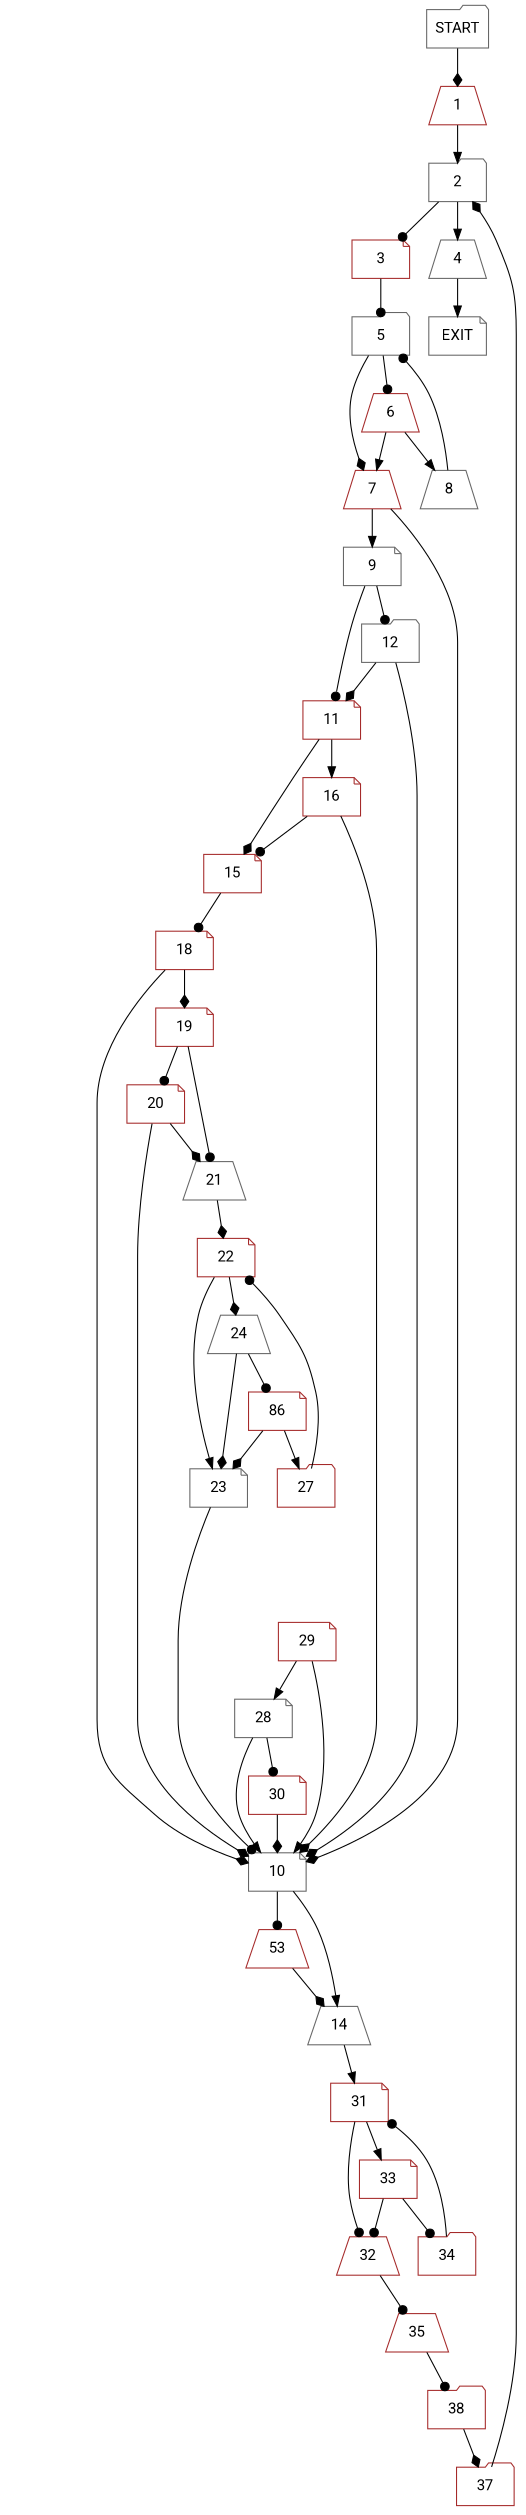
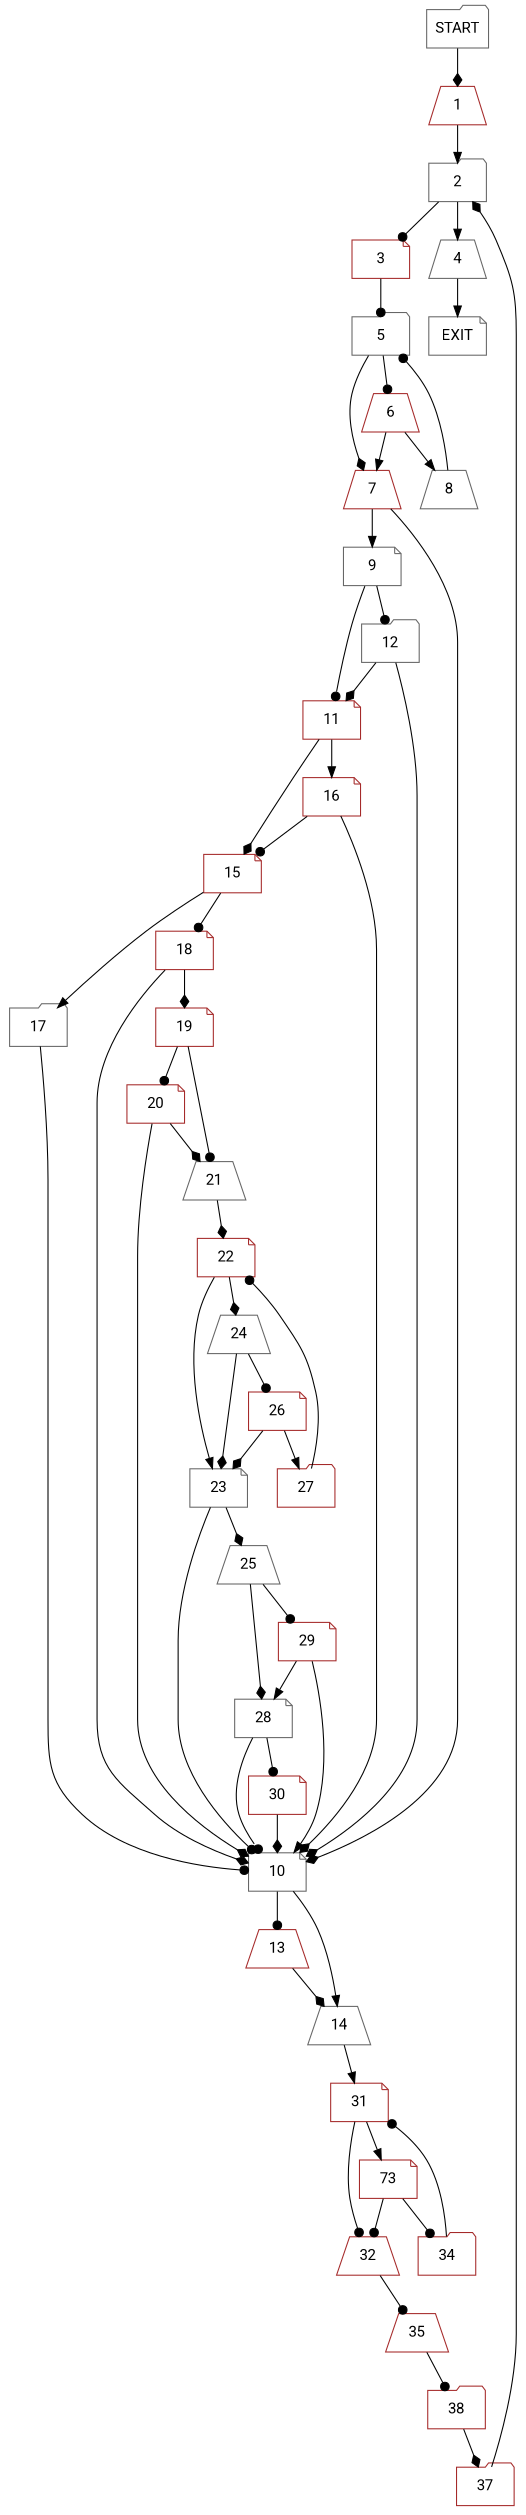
node "17": added
node "86": label "86" -> "26"
node "25": added
edge "28" -> "10": arrowhead normal -> dot
node "53": label "53" -> "13"
node "33": label "33" -> "73"
